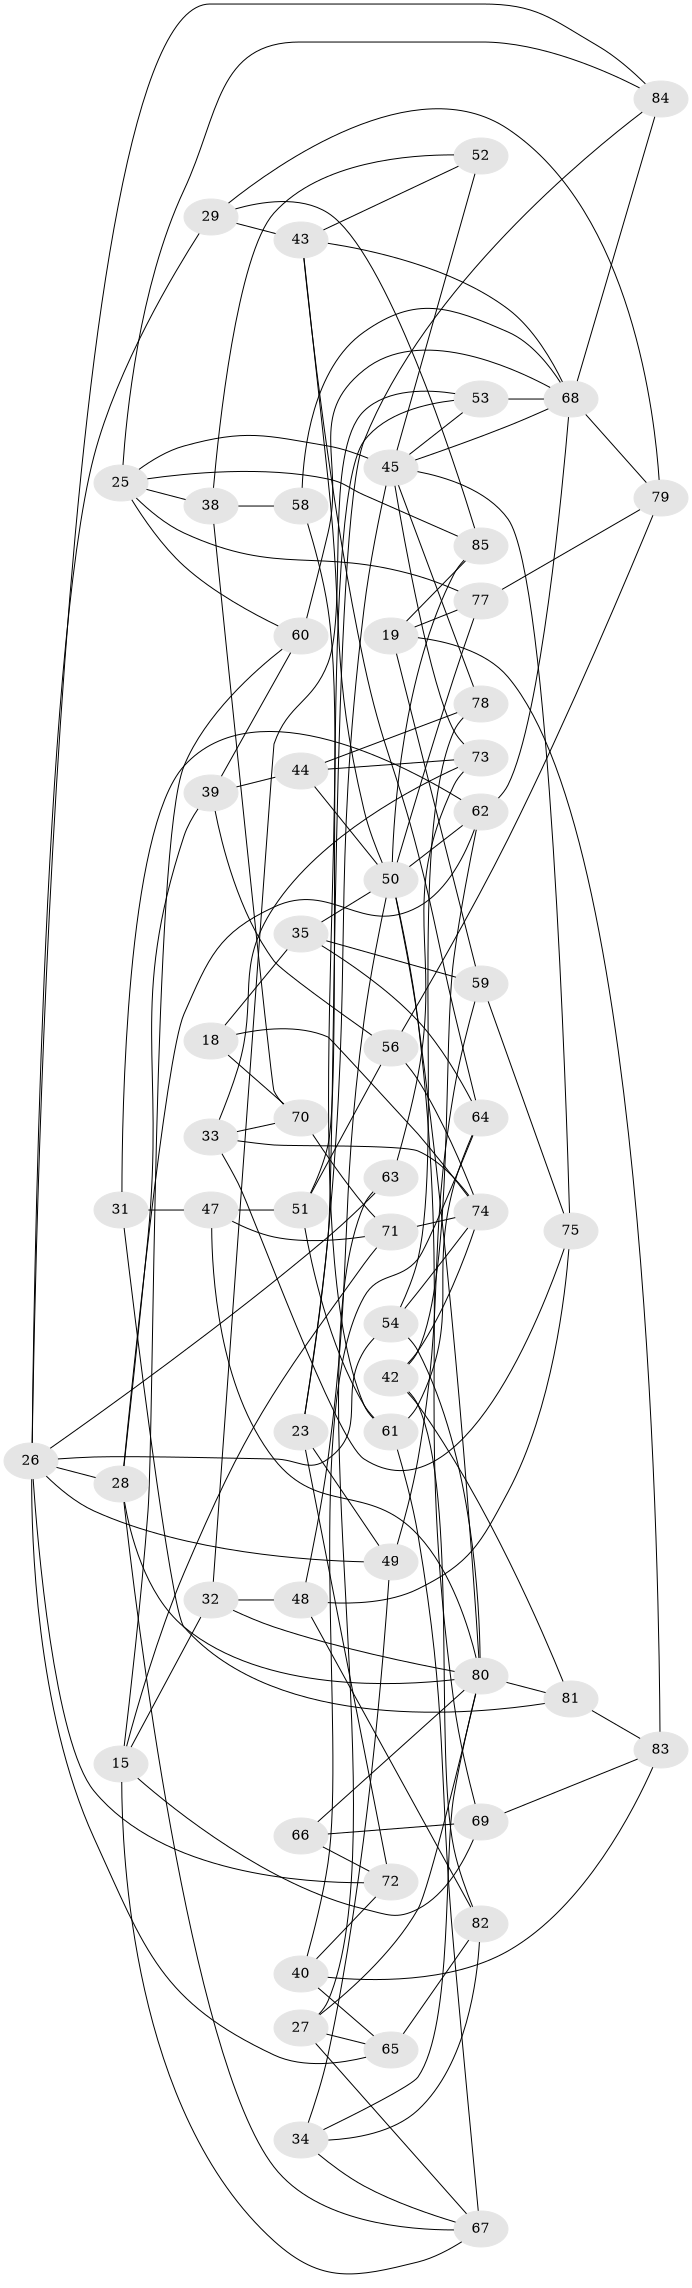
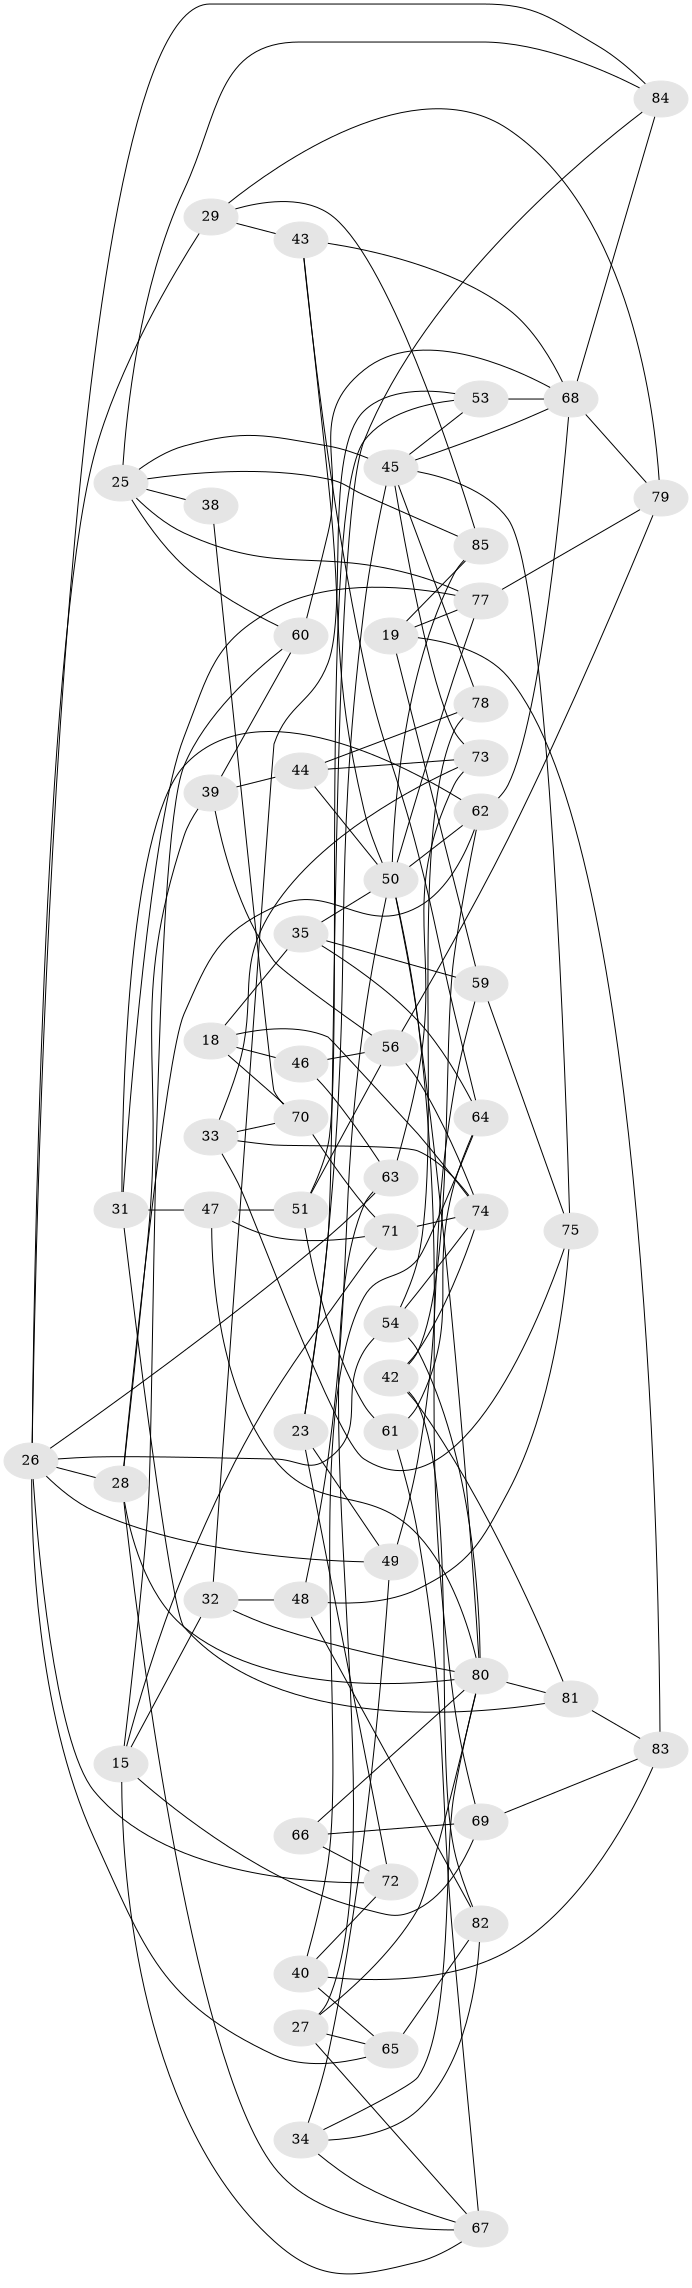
node "52": removed
node "58": removed
edge "77" -- "31": added
node "46": added
